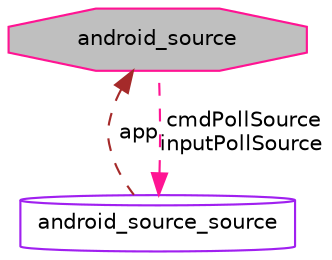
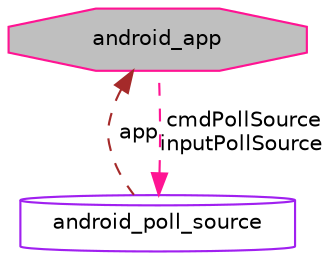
node "android_source": label "android_source" -> "android_app"
node "android_source_source": label "android_source_source" -> "android_poll_source"
